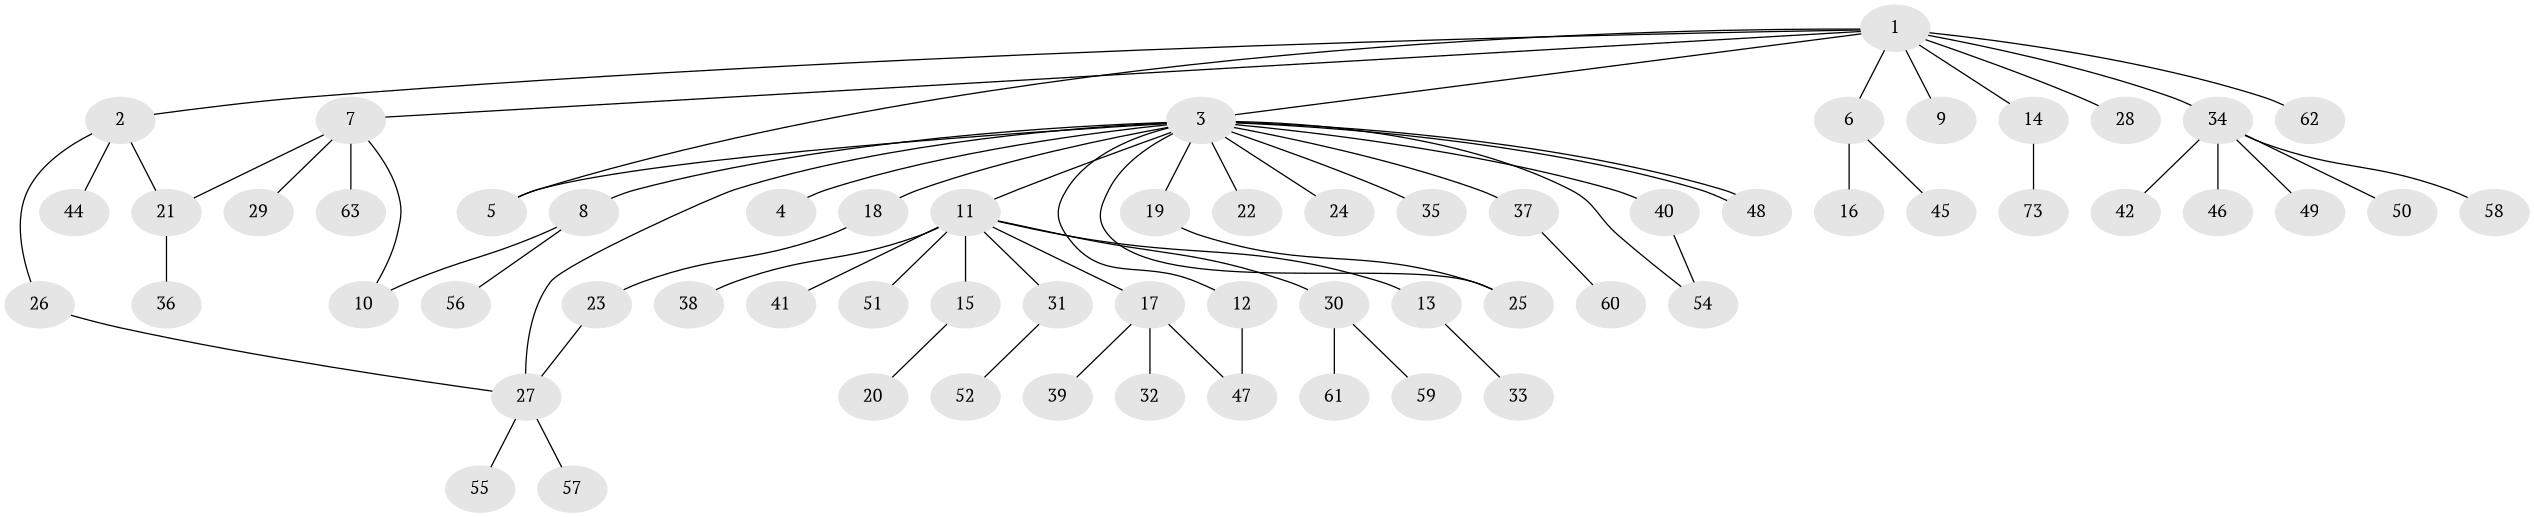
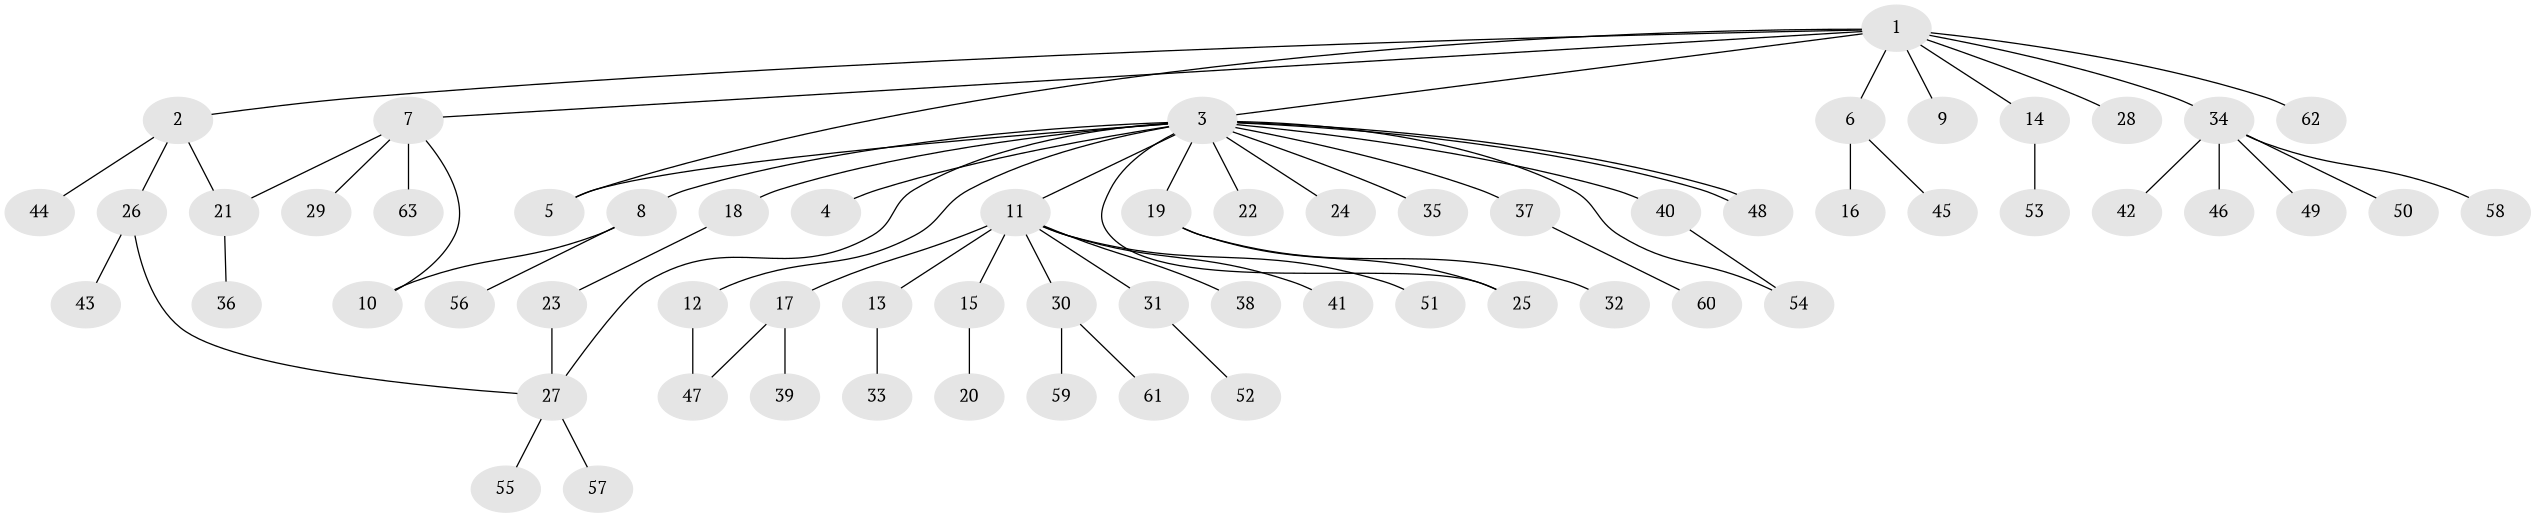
node "73": label "73" -> "53"
node "43": added
edge "17" -- "32": now "19" -- "32"
